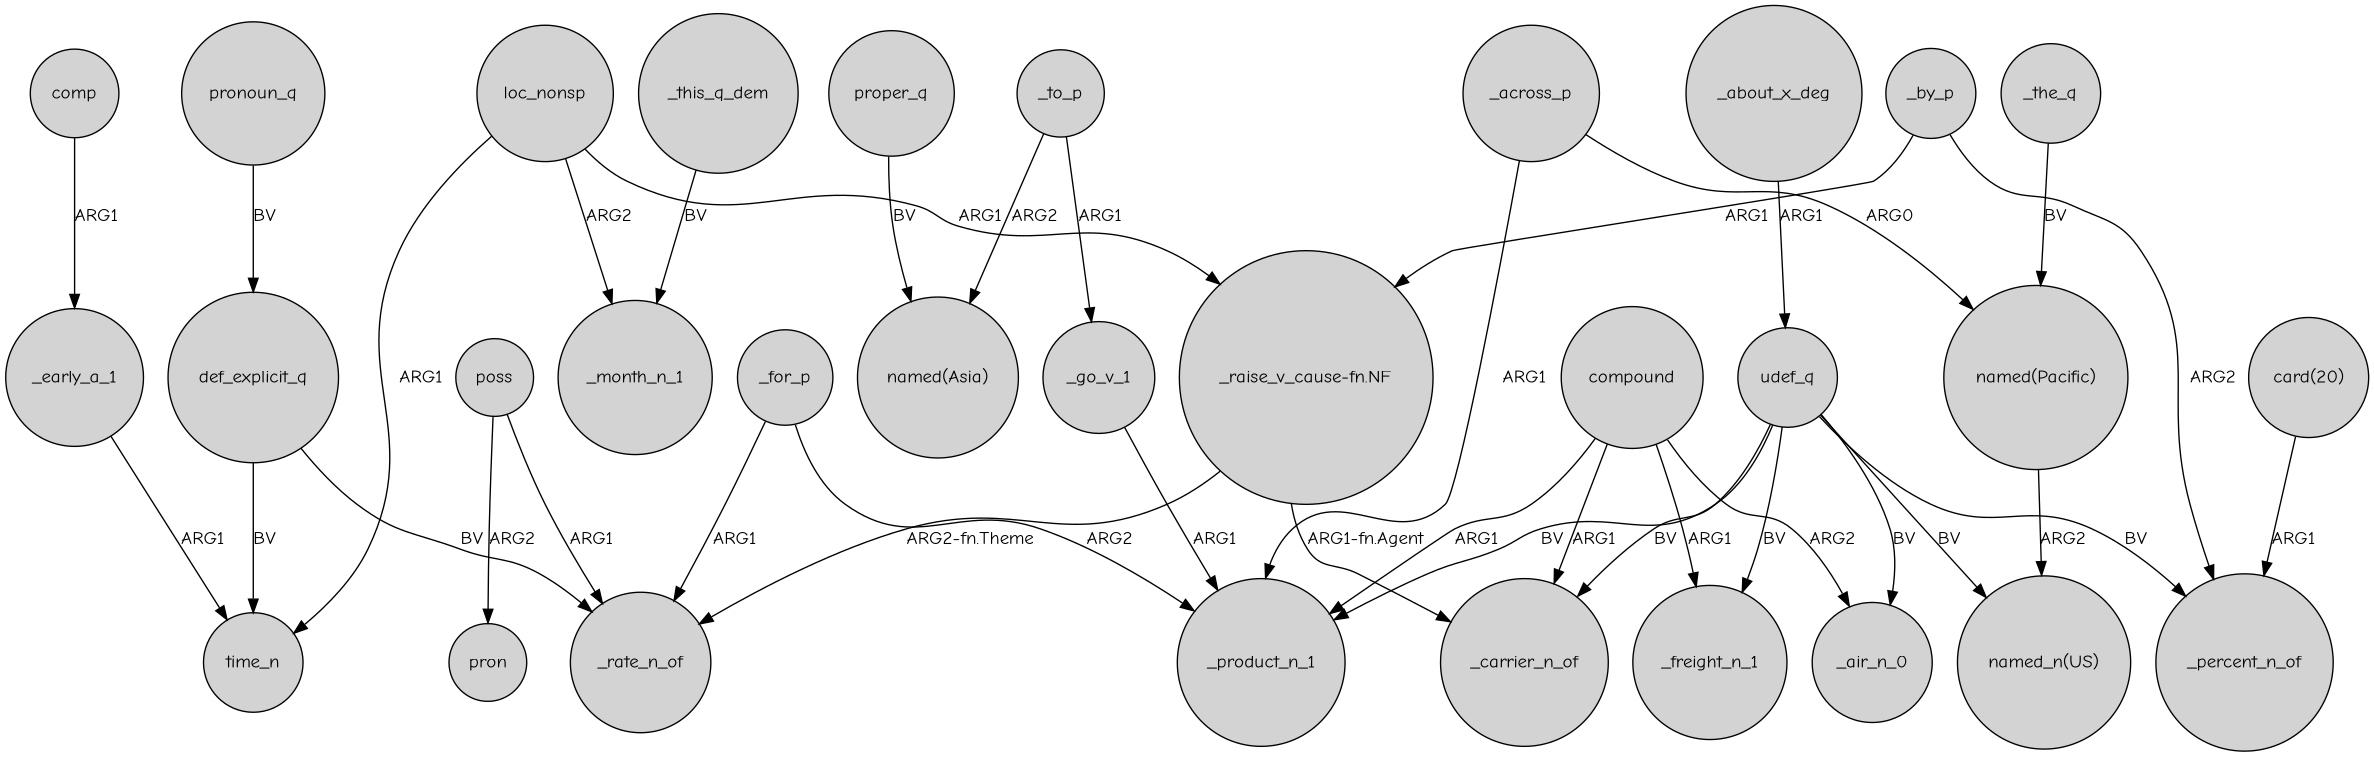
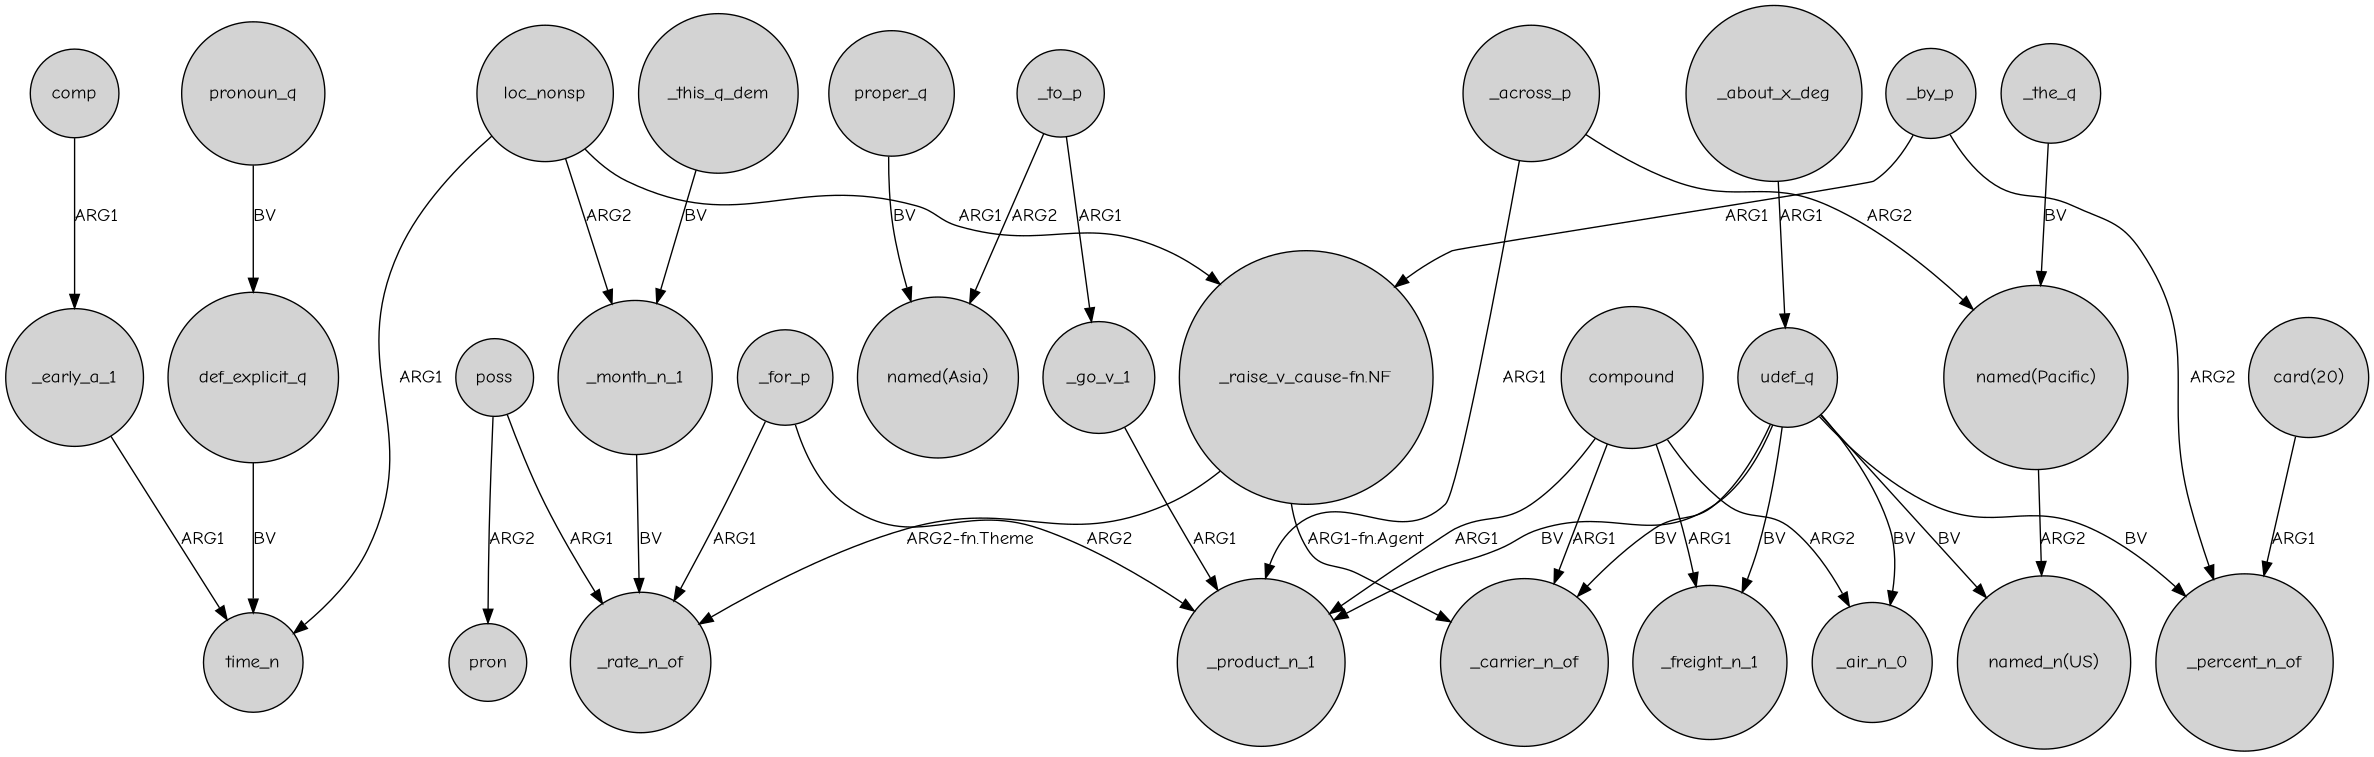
edge "_across_p" -> "named(Pacific)": label "ARG0" -> "ARG2"
edge "def_explicit_q" -> "_rate_n_of": now "_month_n_1" -> "_rate_n_of"
